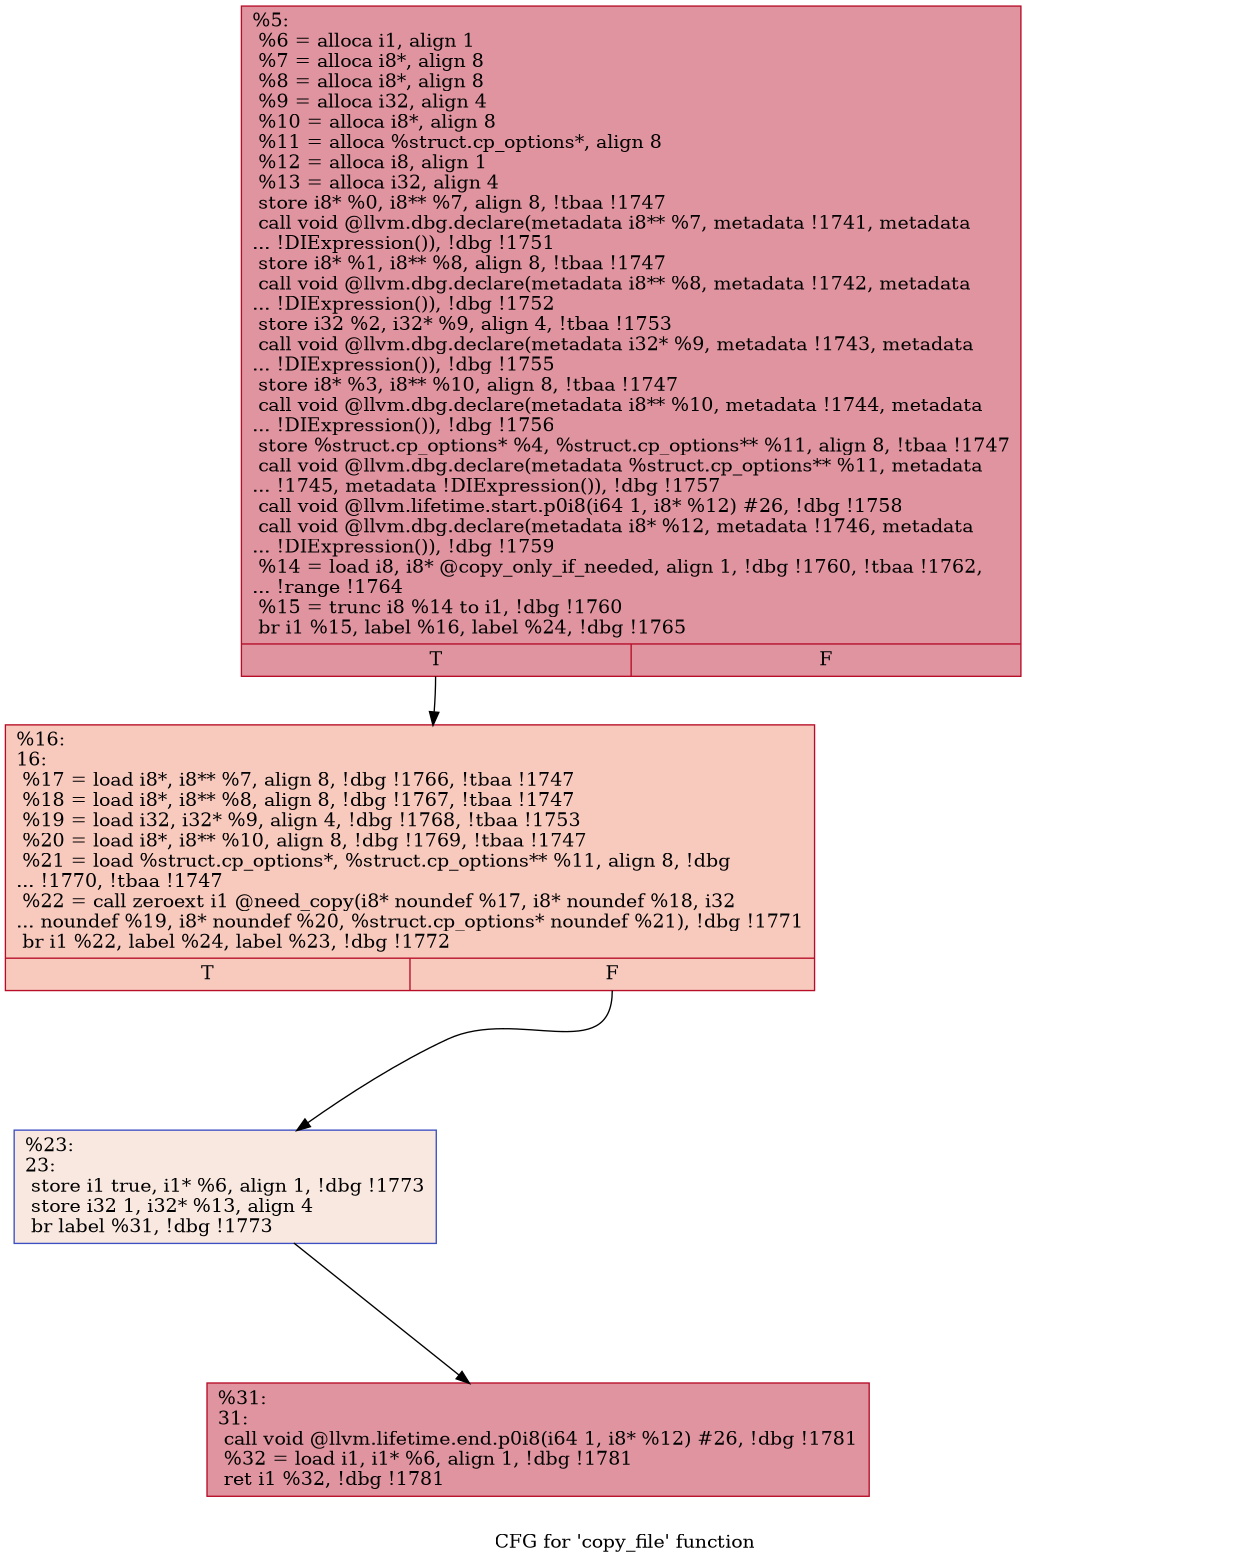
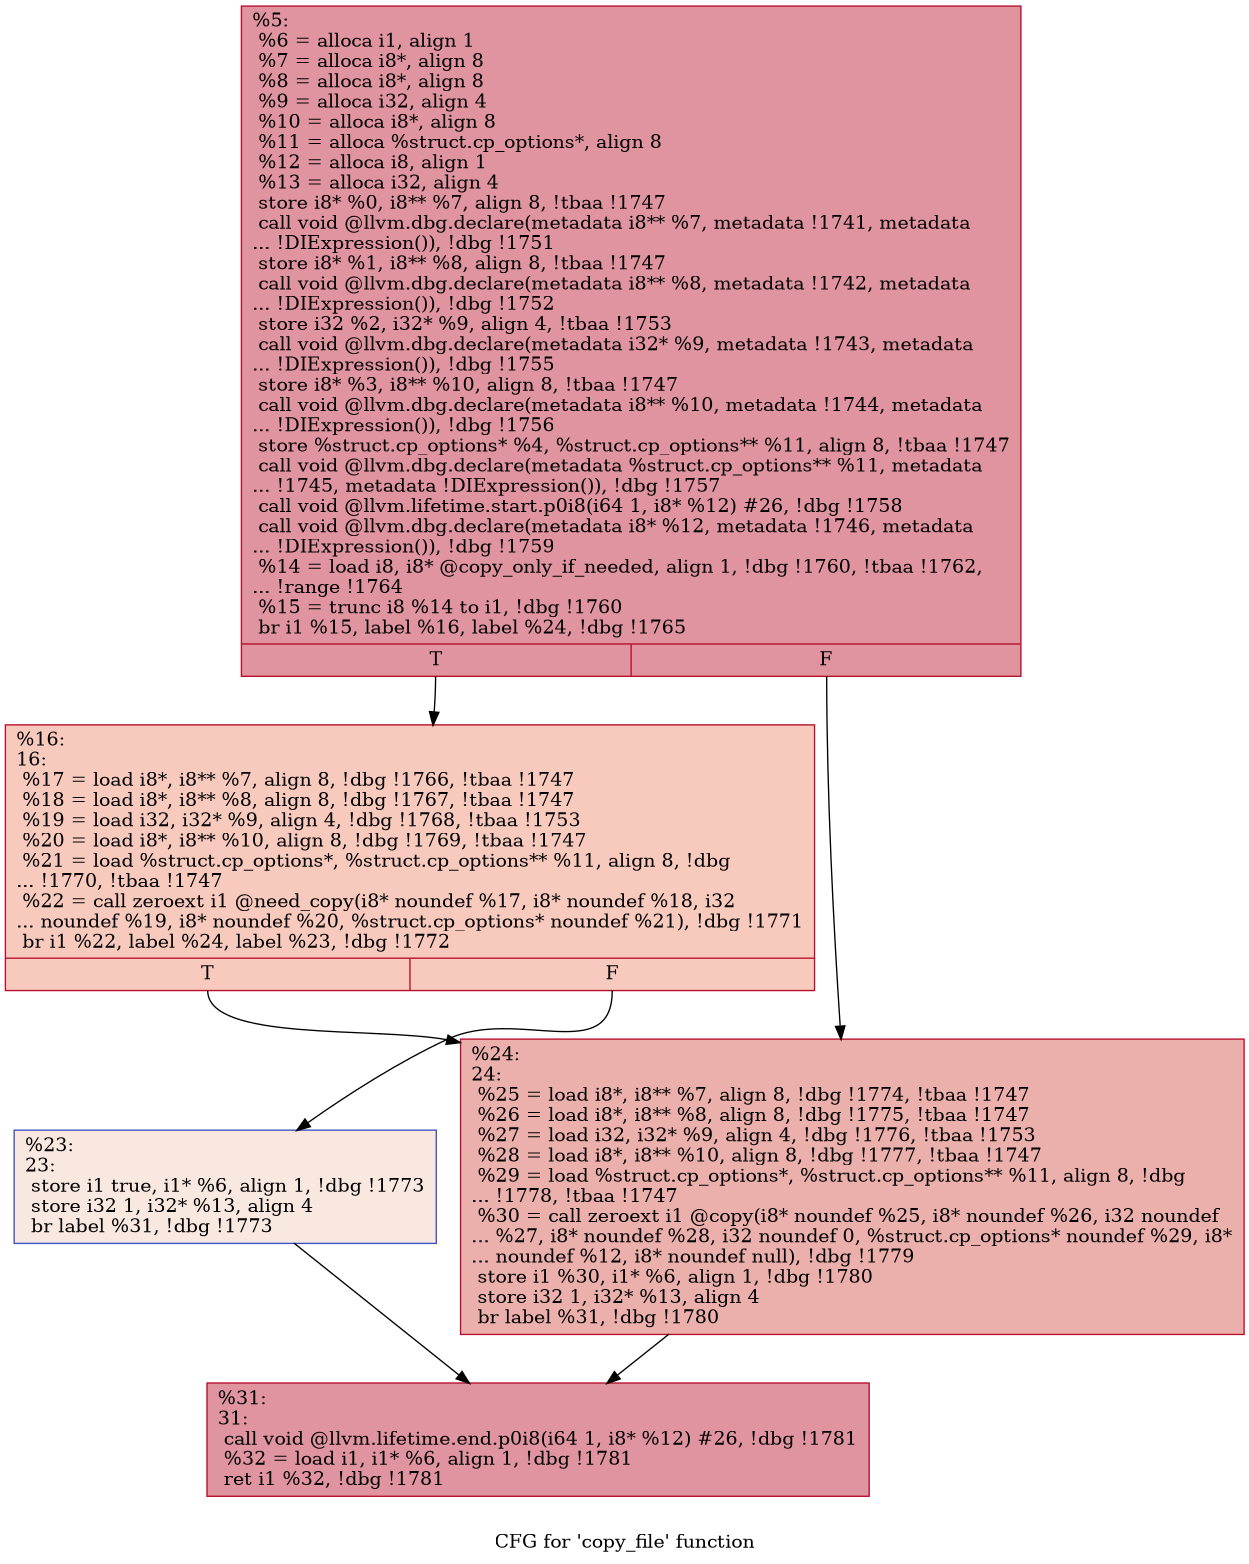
node "%24:": added
